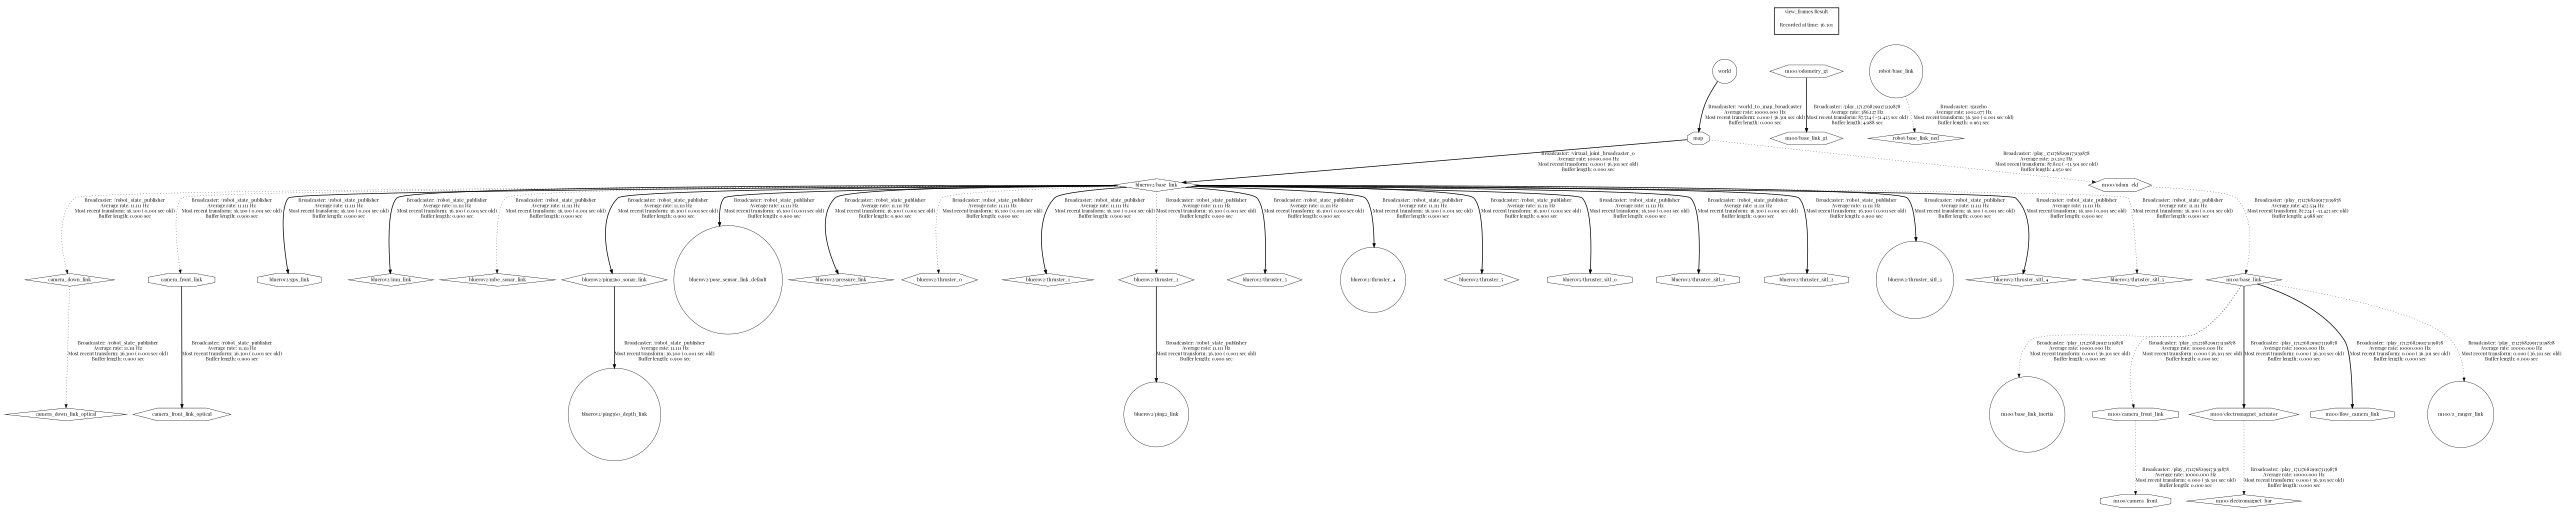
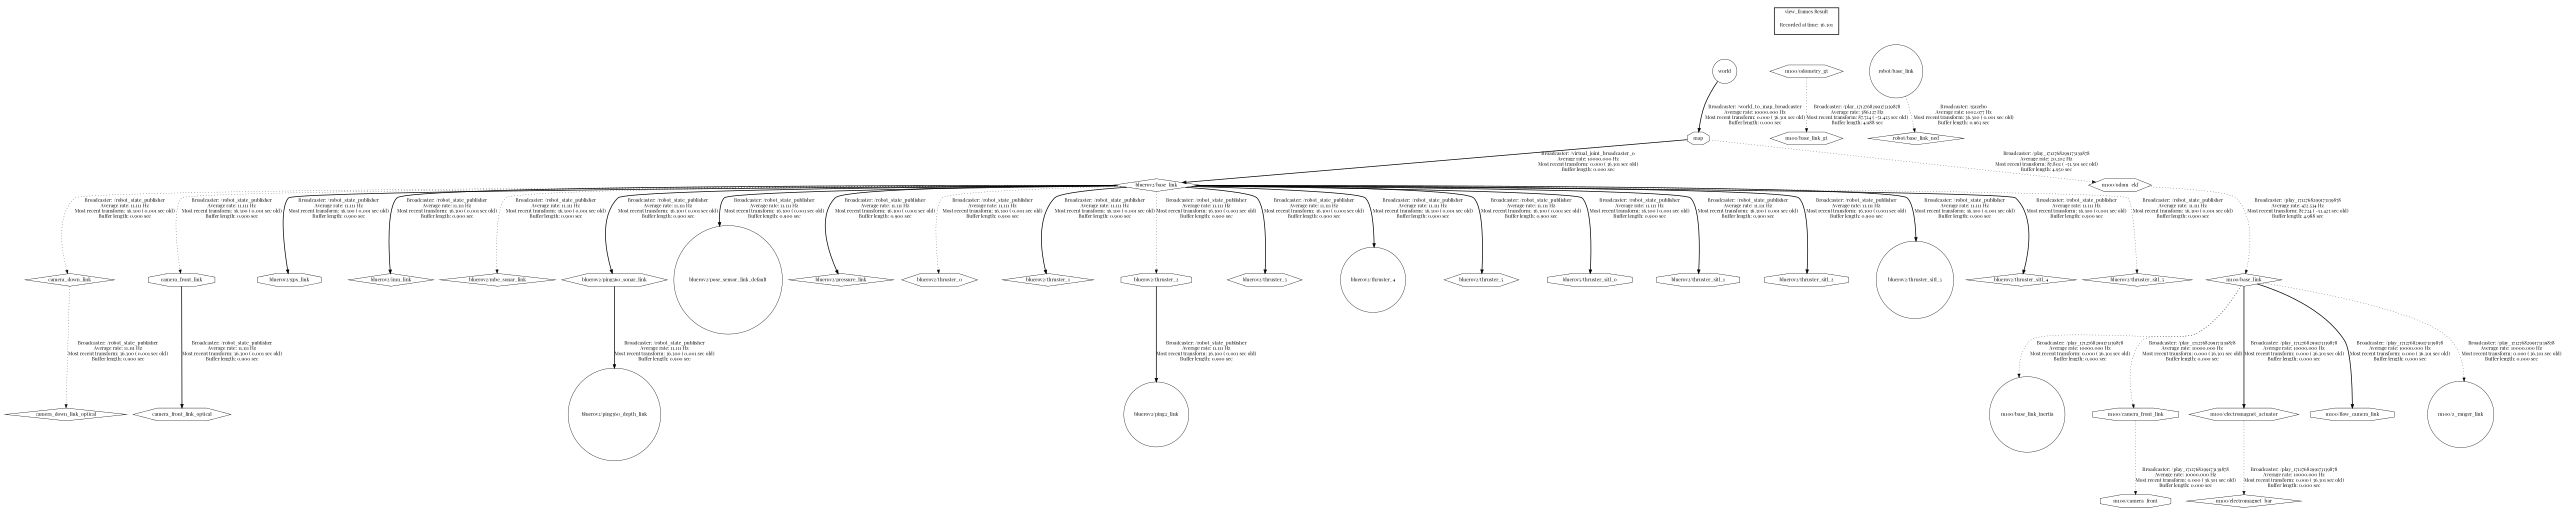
edge "m100/odometry_gt" -> "m100/base_link_gt": style bold -> dotted
node "bluerov2/thruster_2": shape hexagon -> octagon
